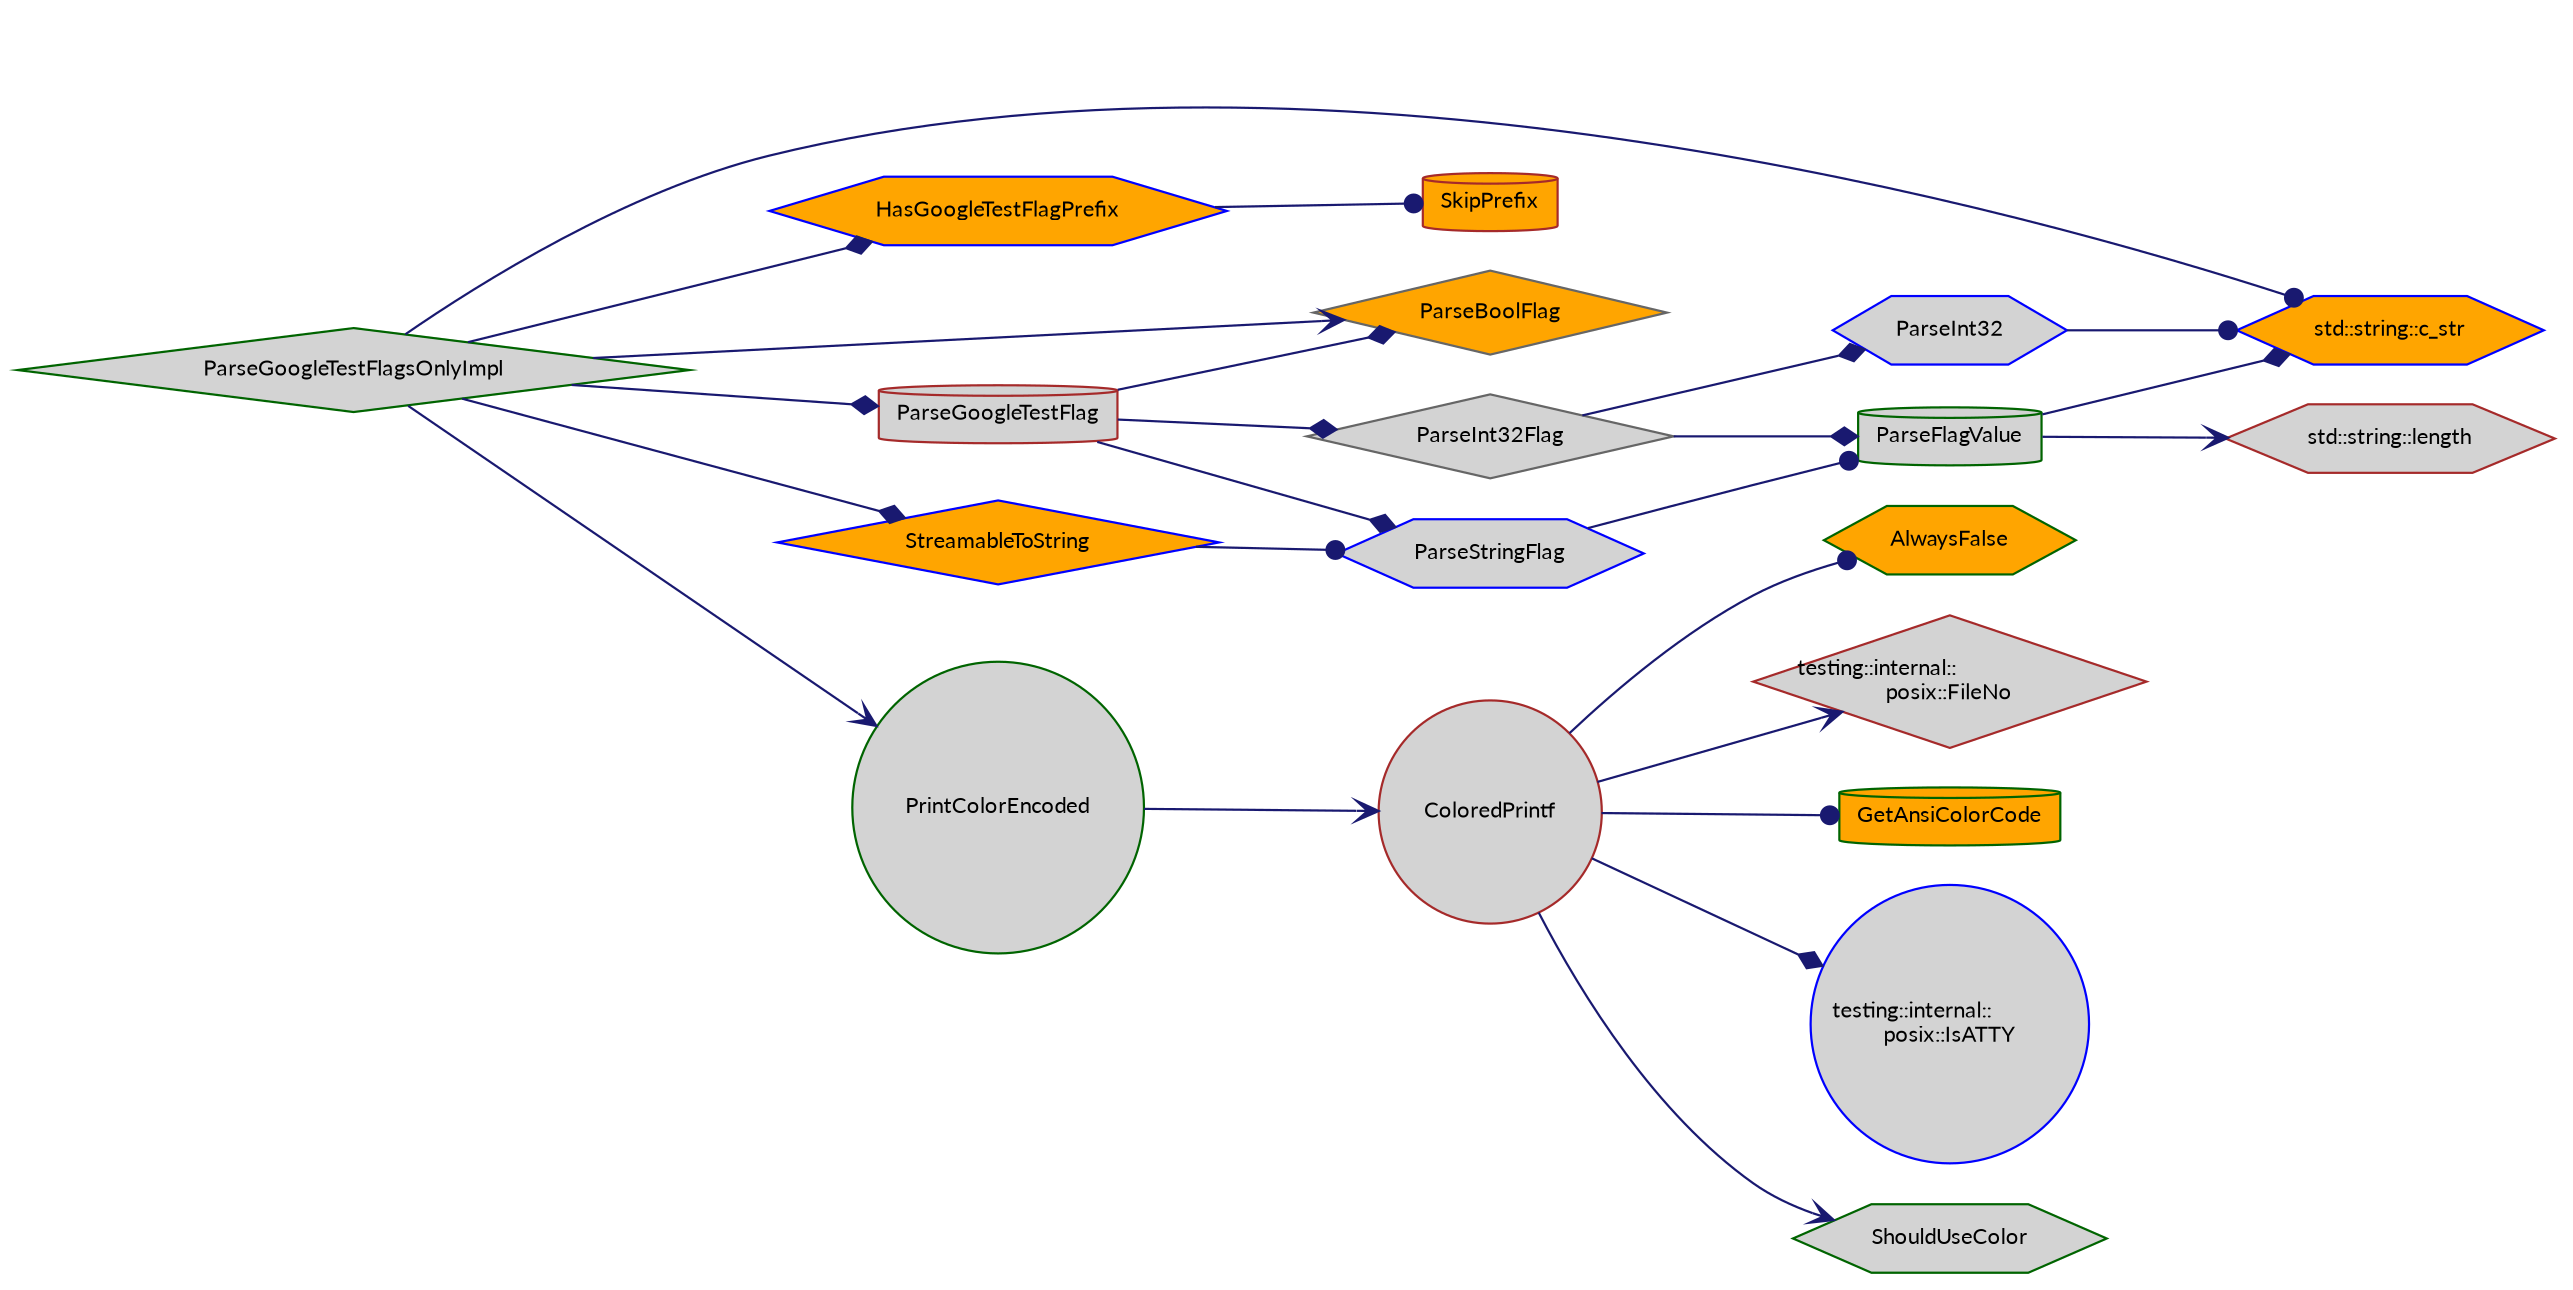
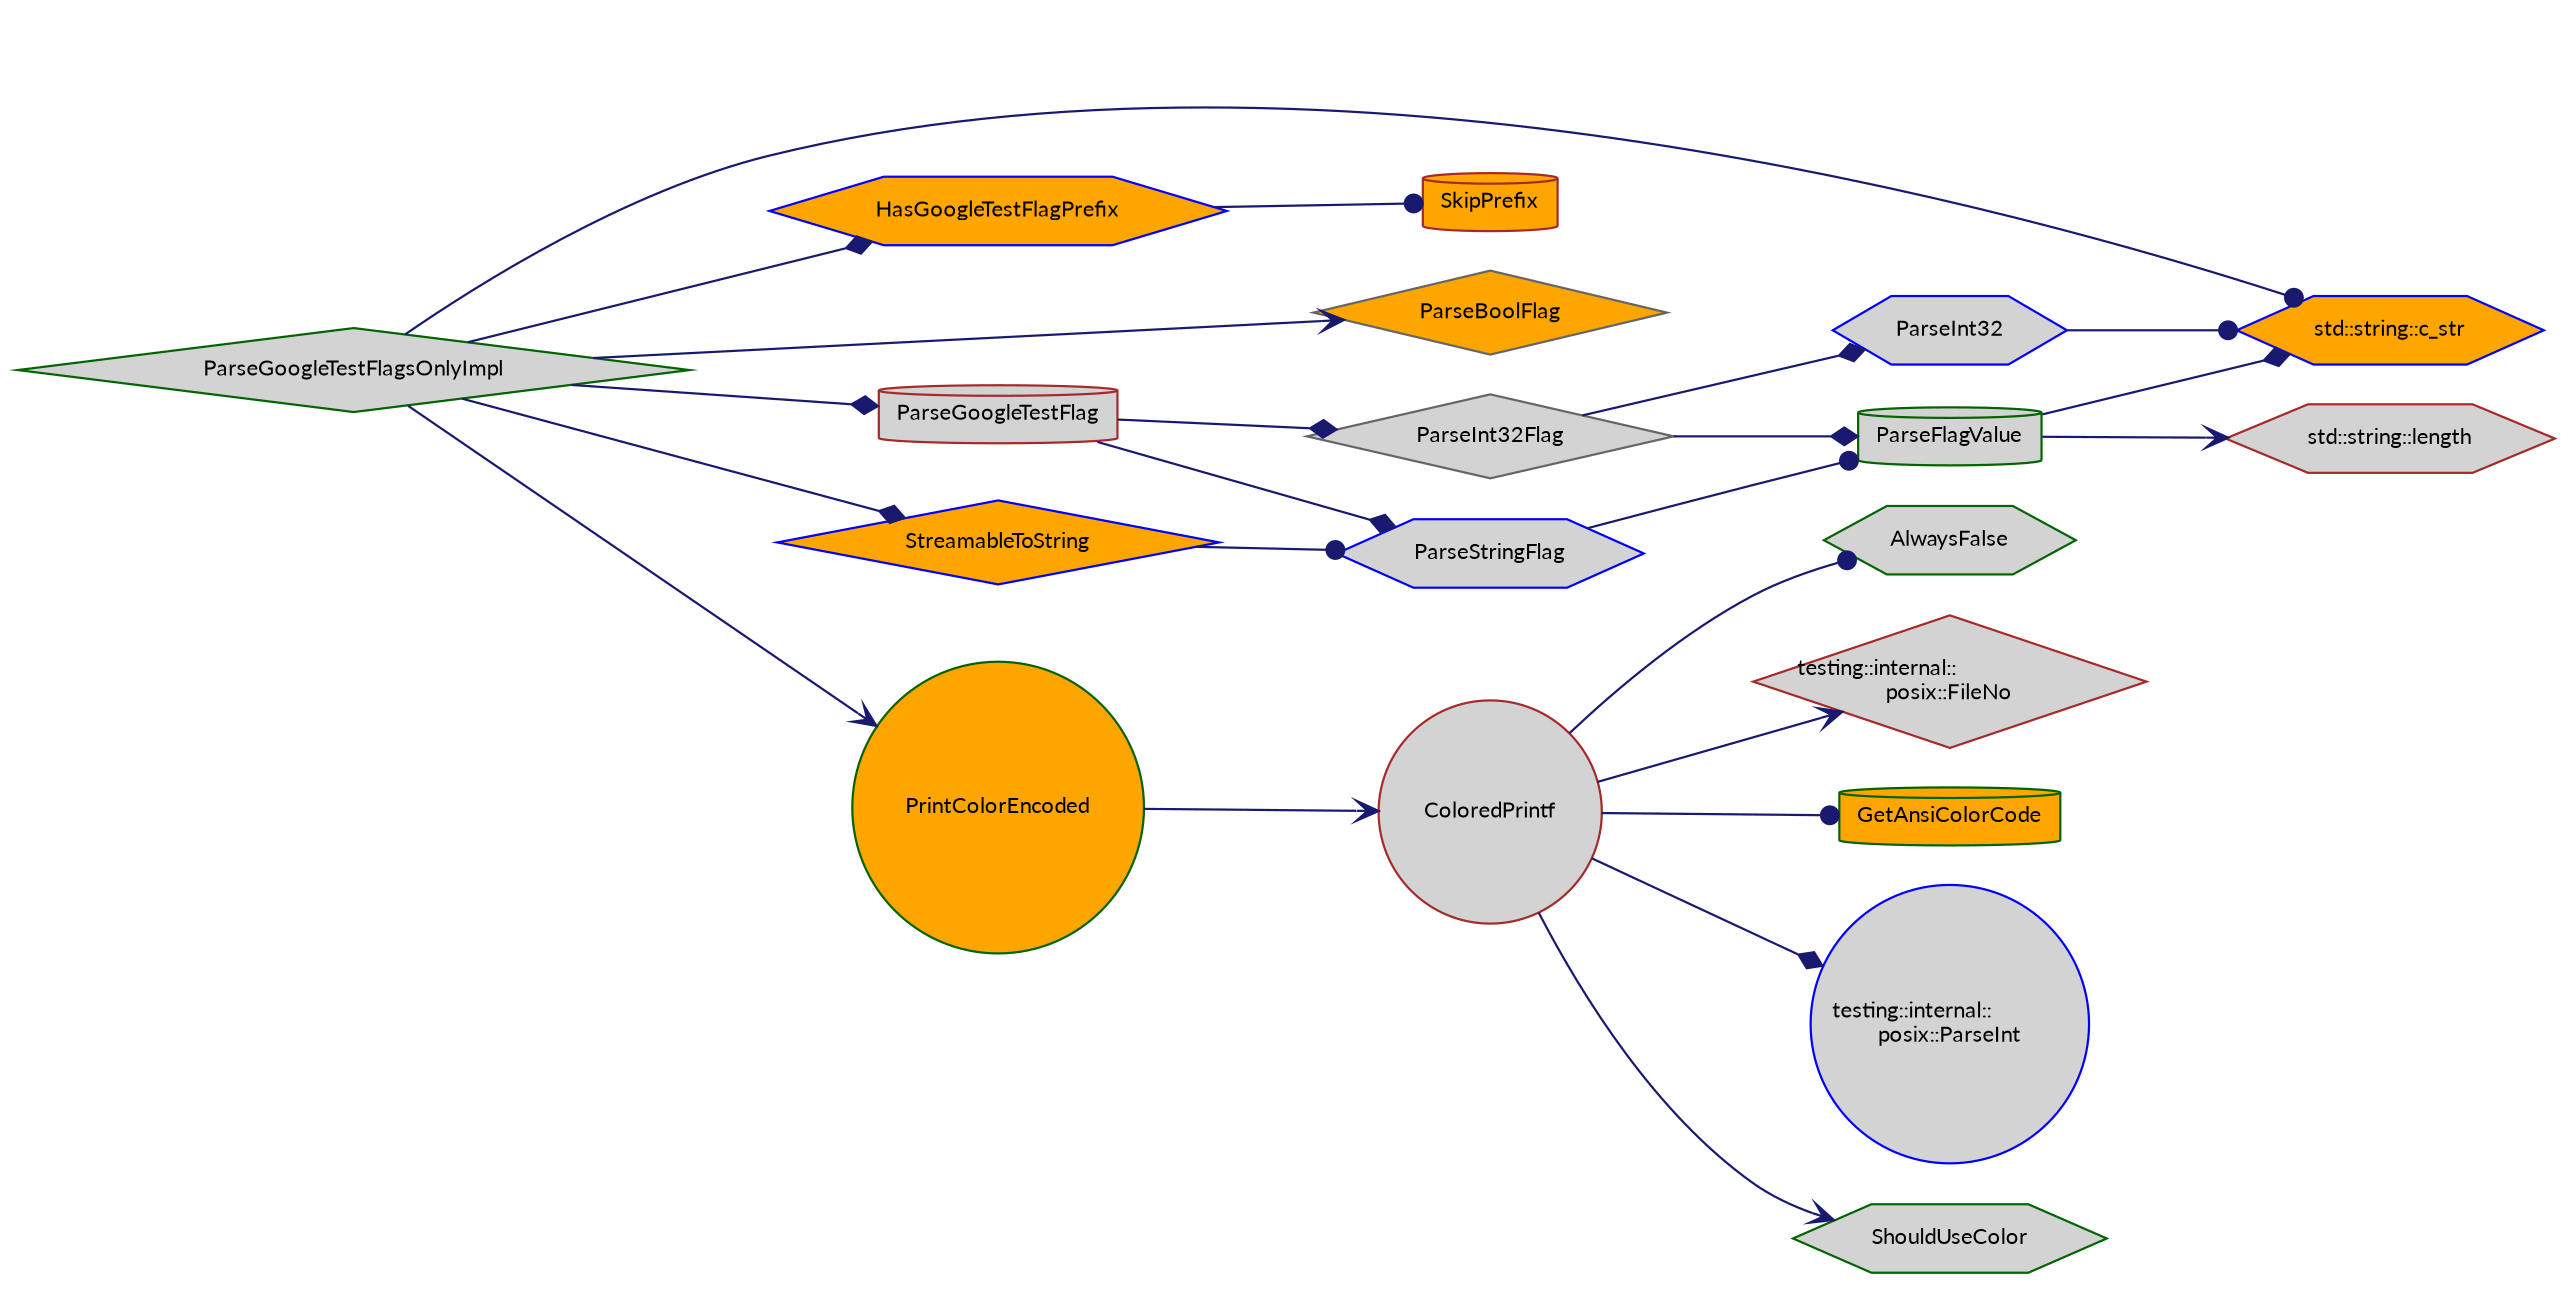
edge "ParseGoogleTestFlag" -> "ParseBoolFlag": removed
node "AlwaysFalse": fillcolor orange -> lightgrey
node "PrintColorEncoded": fillcolor lightgrey -> orange
node "testing::internal:: posix::IsATTY": label "testing::internal:: posix::IsATTY" -> "testing::internal:: posix::ParseInt"
